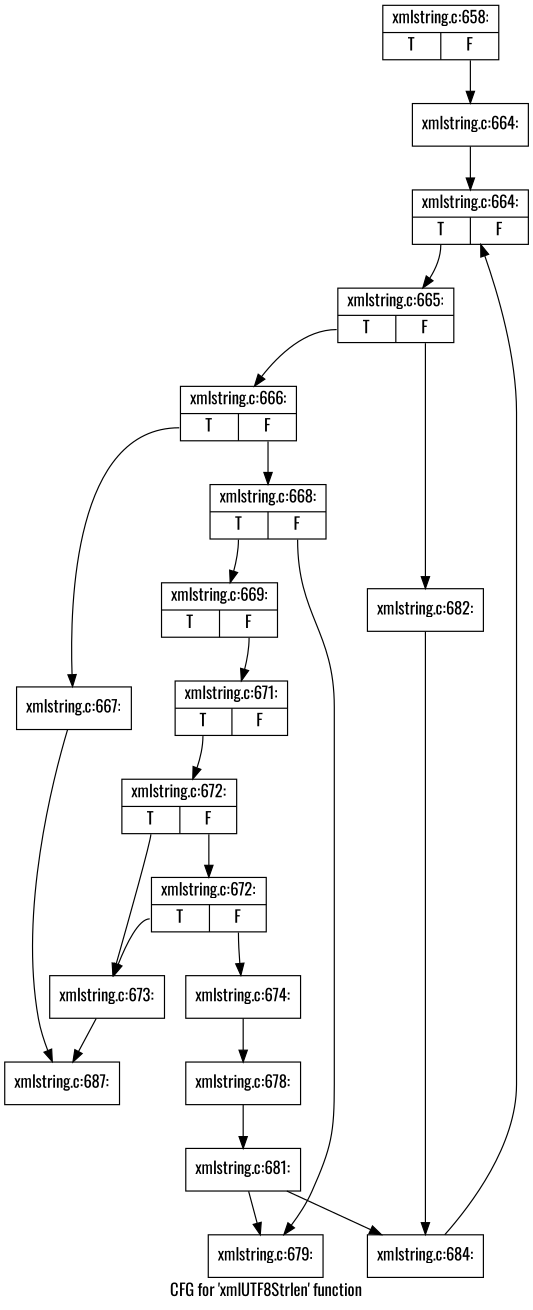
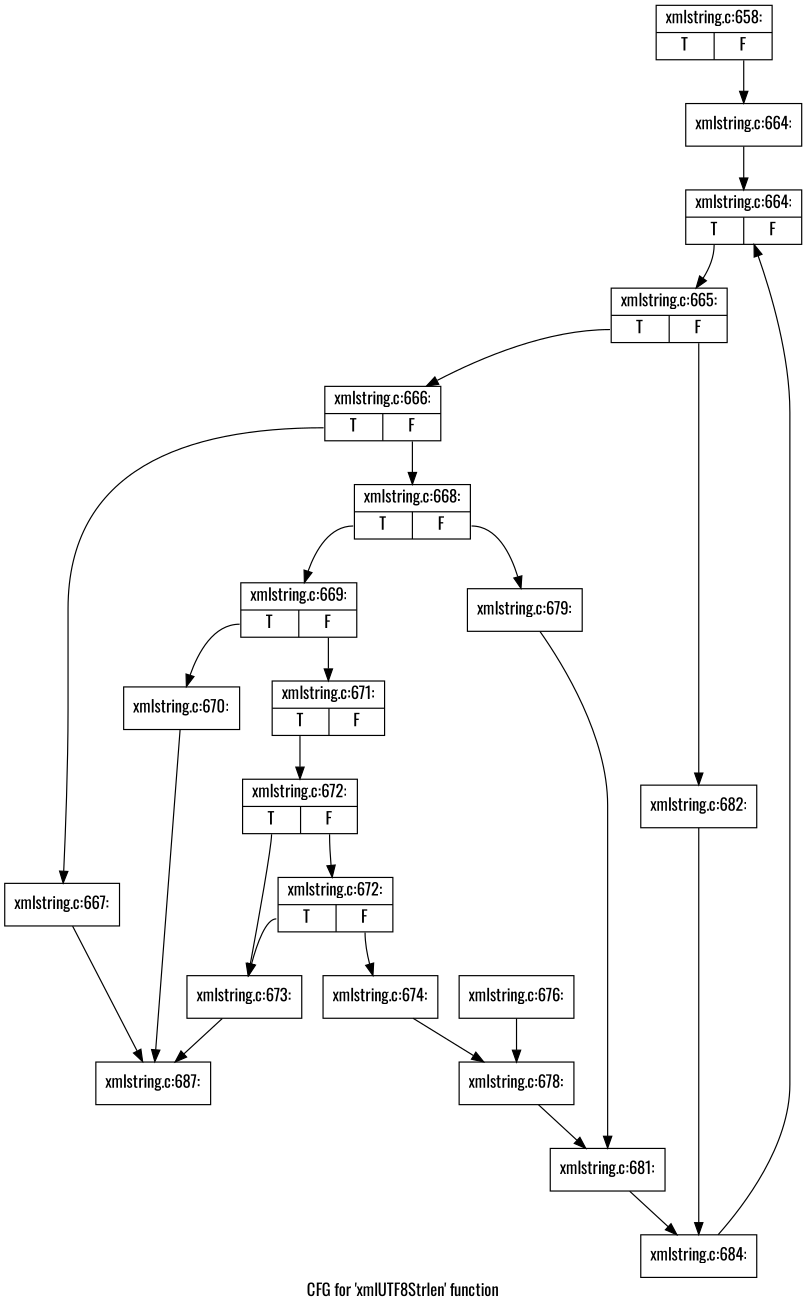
node "xmlstring.c:670:": added
node "xmlstring.c:676:": added
edge "xmlstring.c:681:" -> "xmlstring.c:679:": reversed
